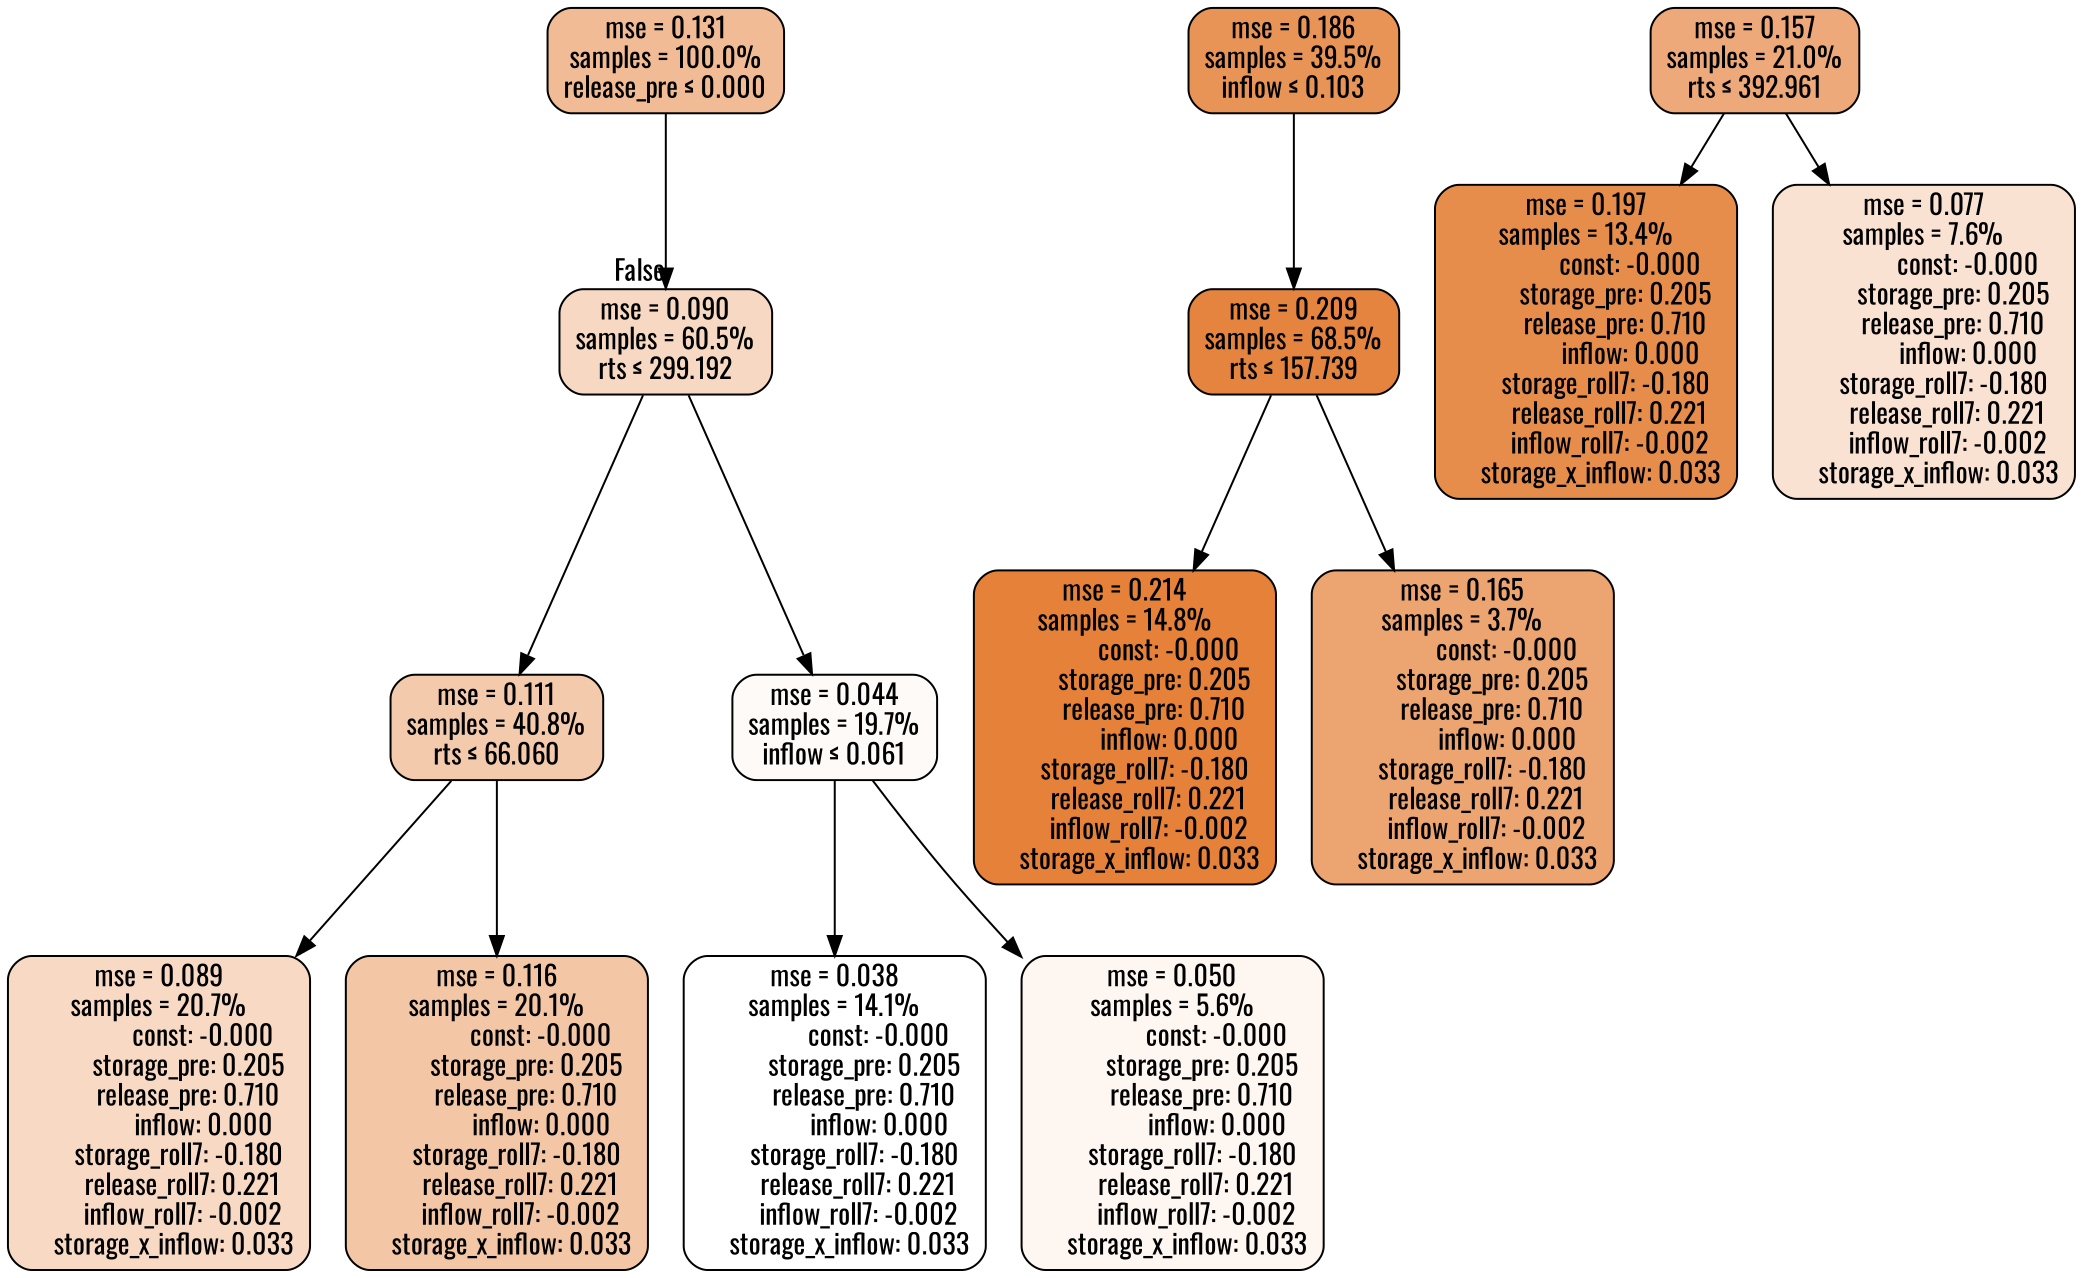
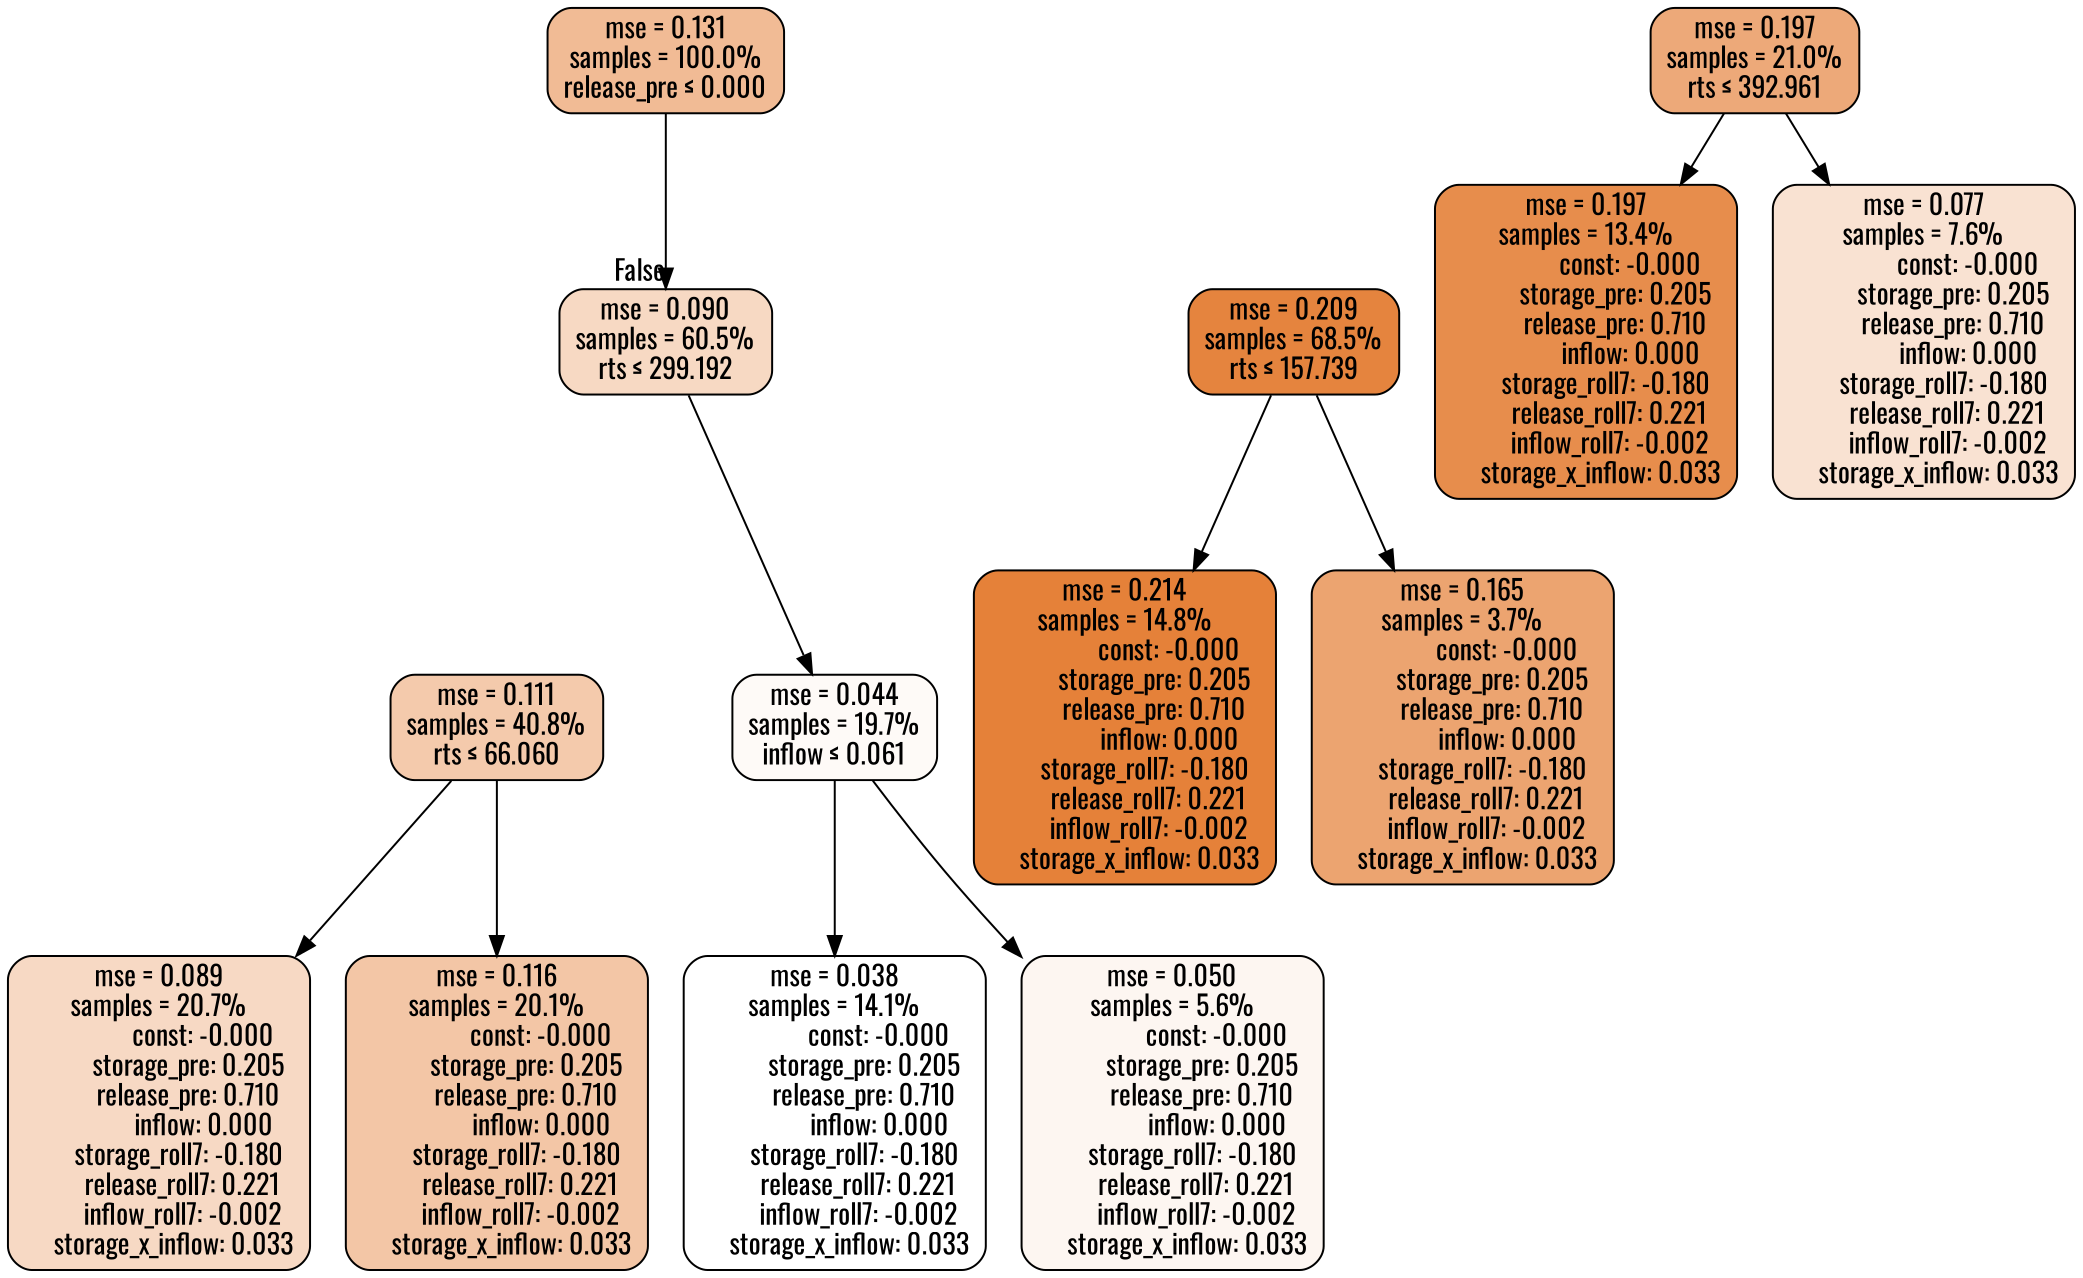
node "mse = 0.186 samples = 39.5% inflow ≤ 0.103": removed
node "mse = 0.157 samples = 21.0% rts ≤ 392.961": label "mse = 0.157 samples = 21.0% rts ≤ 392.961" -> "mse = 0.197 samples = 21.0% rts ≤ 392.961"
edge "mse = 0.090 samples = 60.5% rts ≤ 299.192" -> "mse = 0.111 samples = 40.8% rts ≤ 66.060": removed
